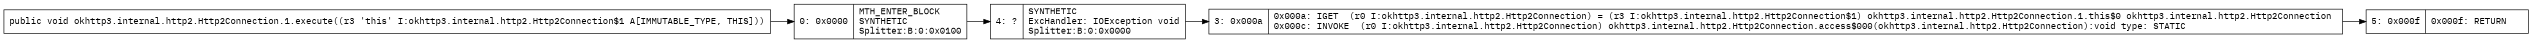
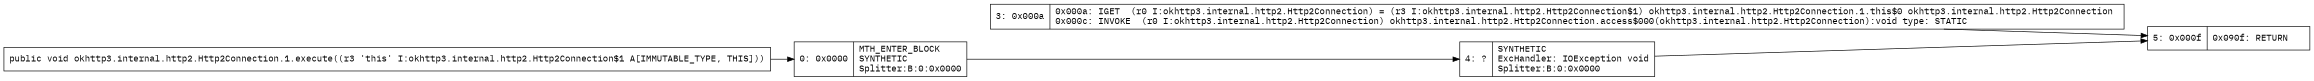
node "5: 0x000f": text "0x000f: RETURN" -> "0x090f: RETURN"
edge "4: ?" -> "3: 0x000a": now "4: ?" -> "5: 0x000f"
node "0: 0x0000": text "Splitter:B:0:0x0100" -> "Splitter:B:0:0x0000"
